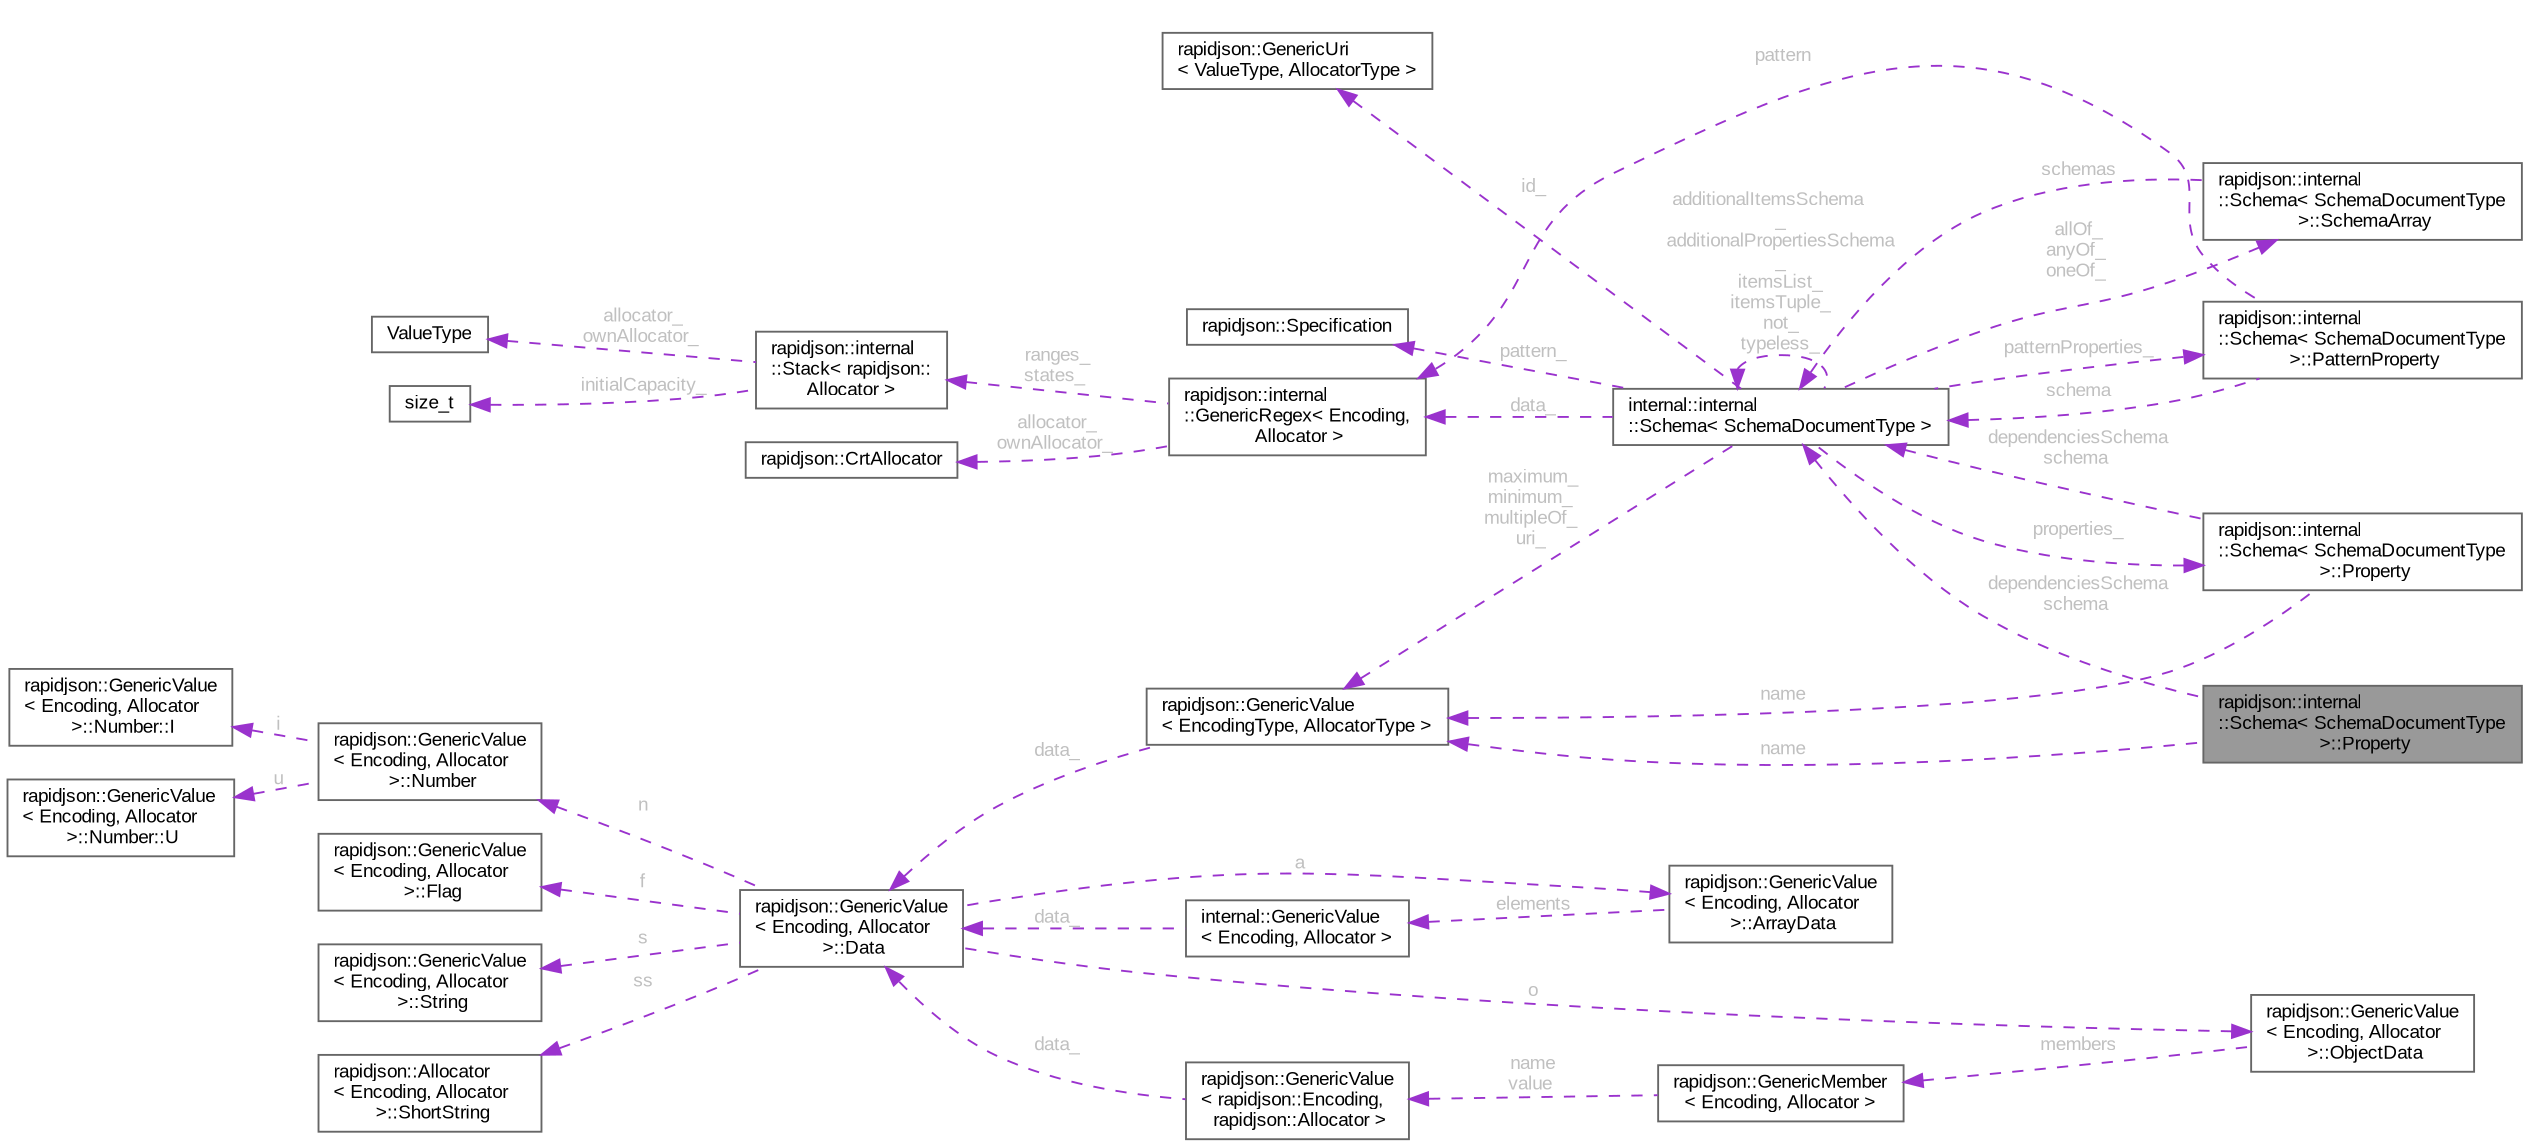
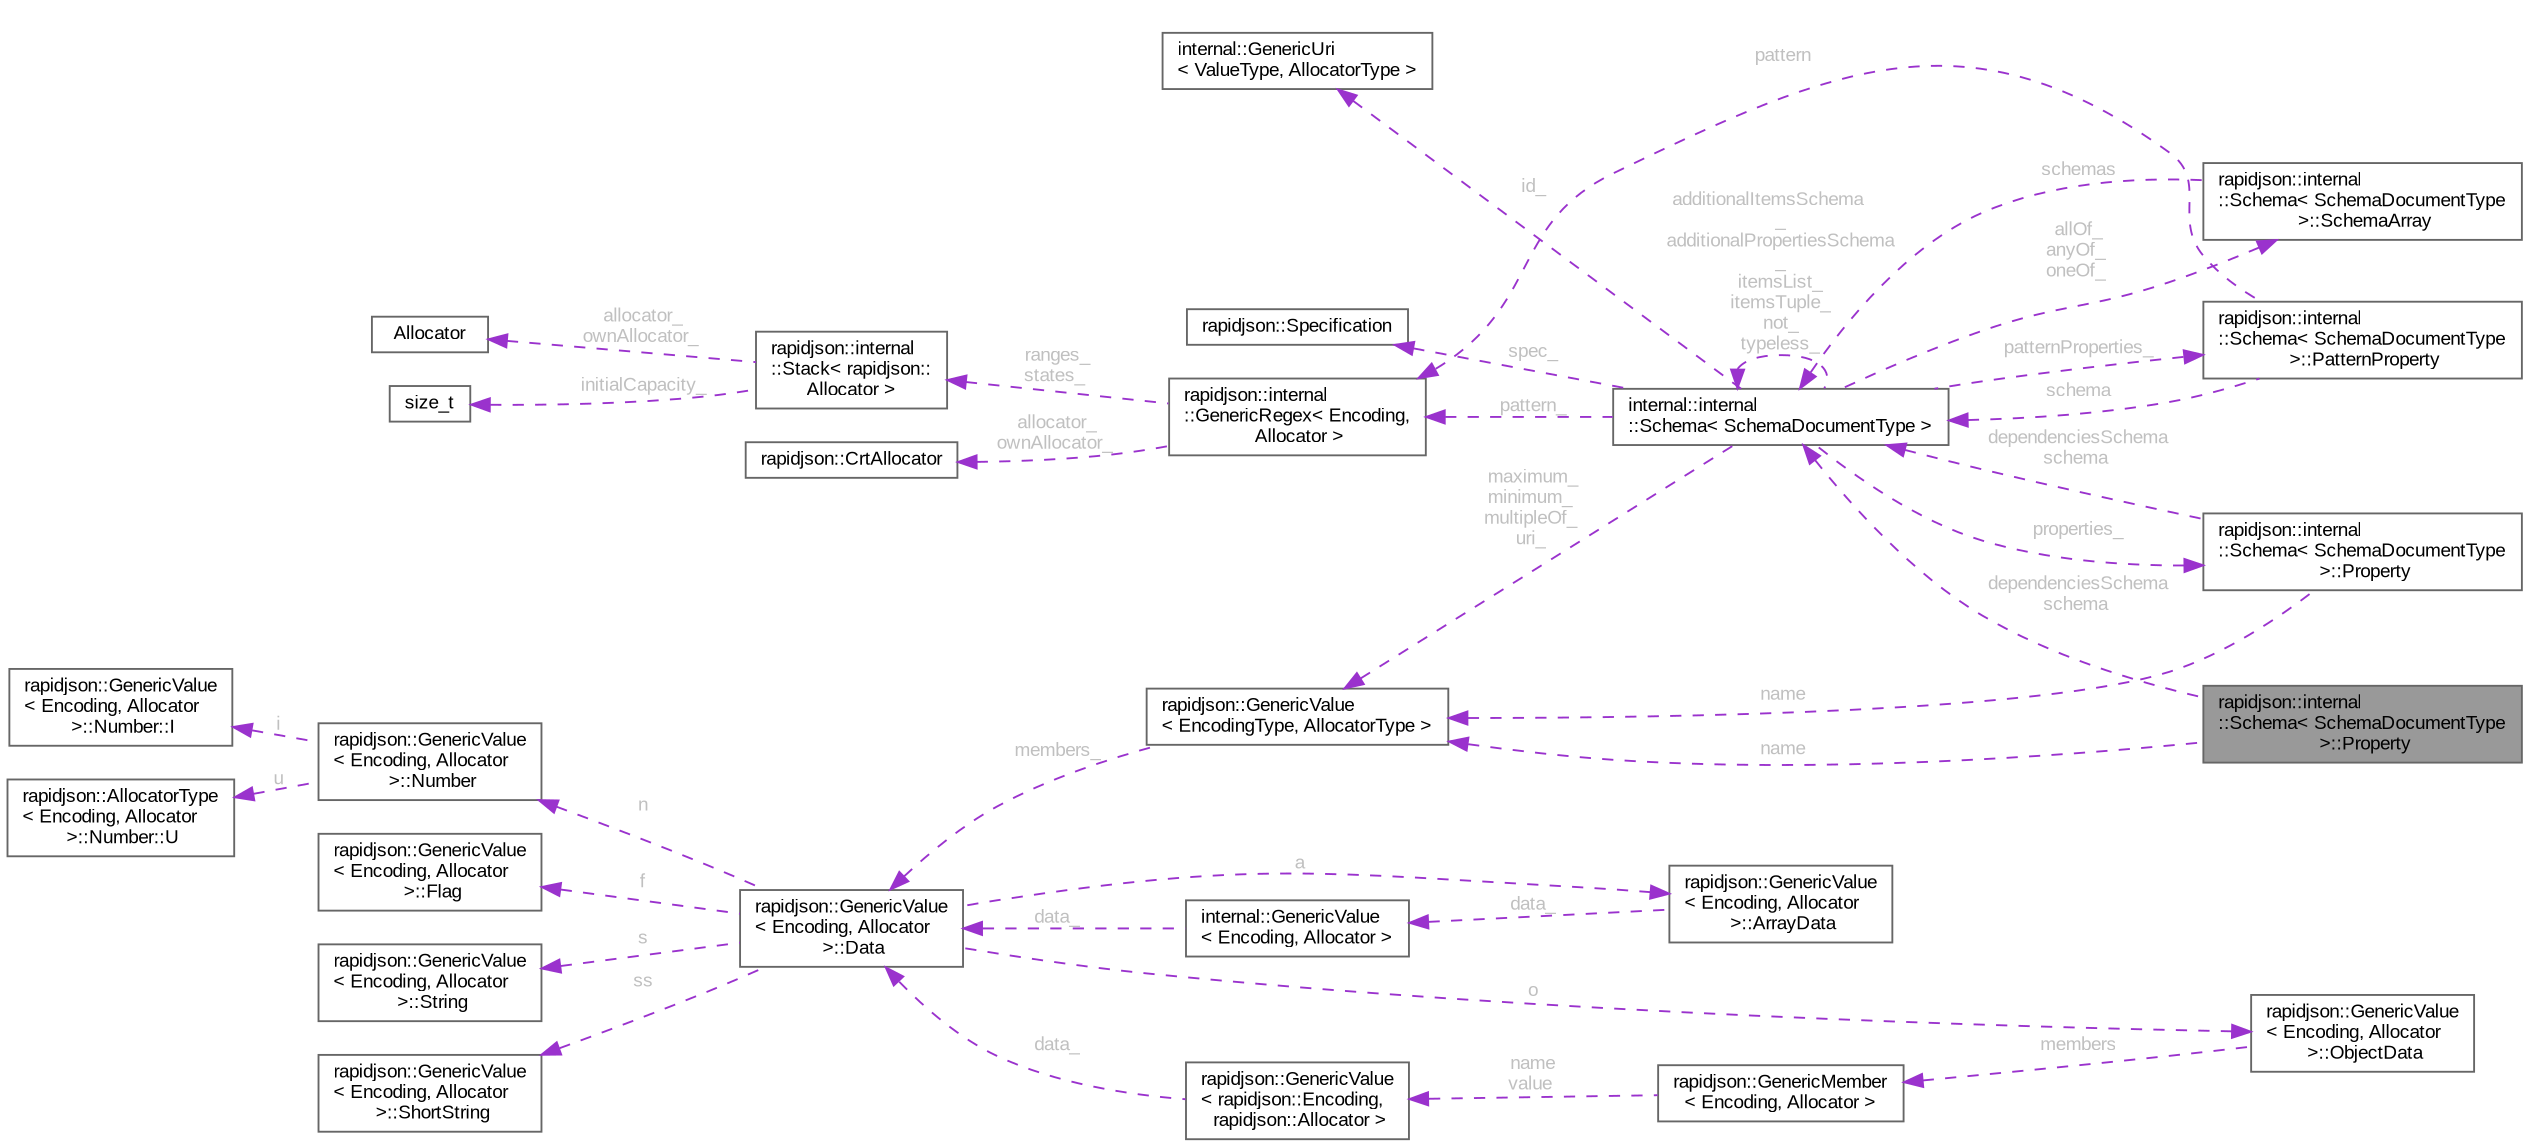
node "rapidjson::GenericUri < ValueType, AllocatorType >": label "rapidjson::GenericUri < ValueType, AllocatorType >" -> "internal::GenericUri < ValueType, AllocatorType >"
node "ValueType": label "ValueType" -> "Allocator"
edge "internal::internal ::Schema< SchemaDocumentType >" -> "rapidjson::Specification": label " pattern_" -> " spec_"
edge "internal::internal ::Schema< SchemaDocumentType >" -> "rapidjson::internal ::GenericRegex< Encoding, Allocator >": label " data_" -> " pattern_"
edge "rapidjson::GenericValue < EncodingType, AllocatorType >" -> "rapidjson::GenericValue < Encoding, Allocator >::Data": label " data_" -> " members_"
node "rapidjson::GenericValue < Encoding, Allocator >::Number::U": label "rapidjson::GenericValue < Encoding, Allocator >::Number::U" -> "rapidjson::AllocatorType < Encoding, Allocator >::Number::U"
edge "rapidjson::GenericValue < Encoding, Allocator >::ArrayData" -> "internal::GenericValue < Encoding, Allocator >": label " elements" -> " data_"
node "rapidjson::Allocator < Encoding, Allocator >::ShortString": label "rapidjson::Allocator < Encoding, Allocator >::ShortString" -> "rapidjson::GenericValue < Encoding, Allocator >::ShortString"
